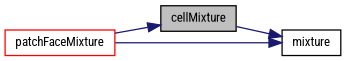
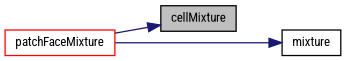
edge "cellMixture" -> "mixture": removed
